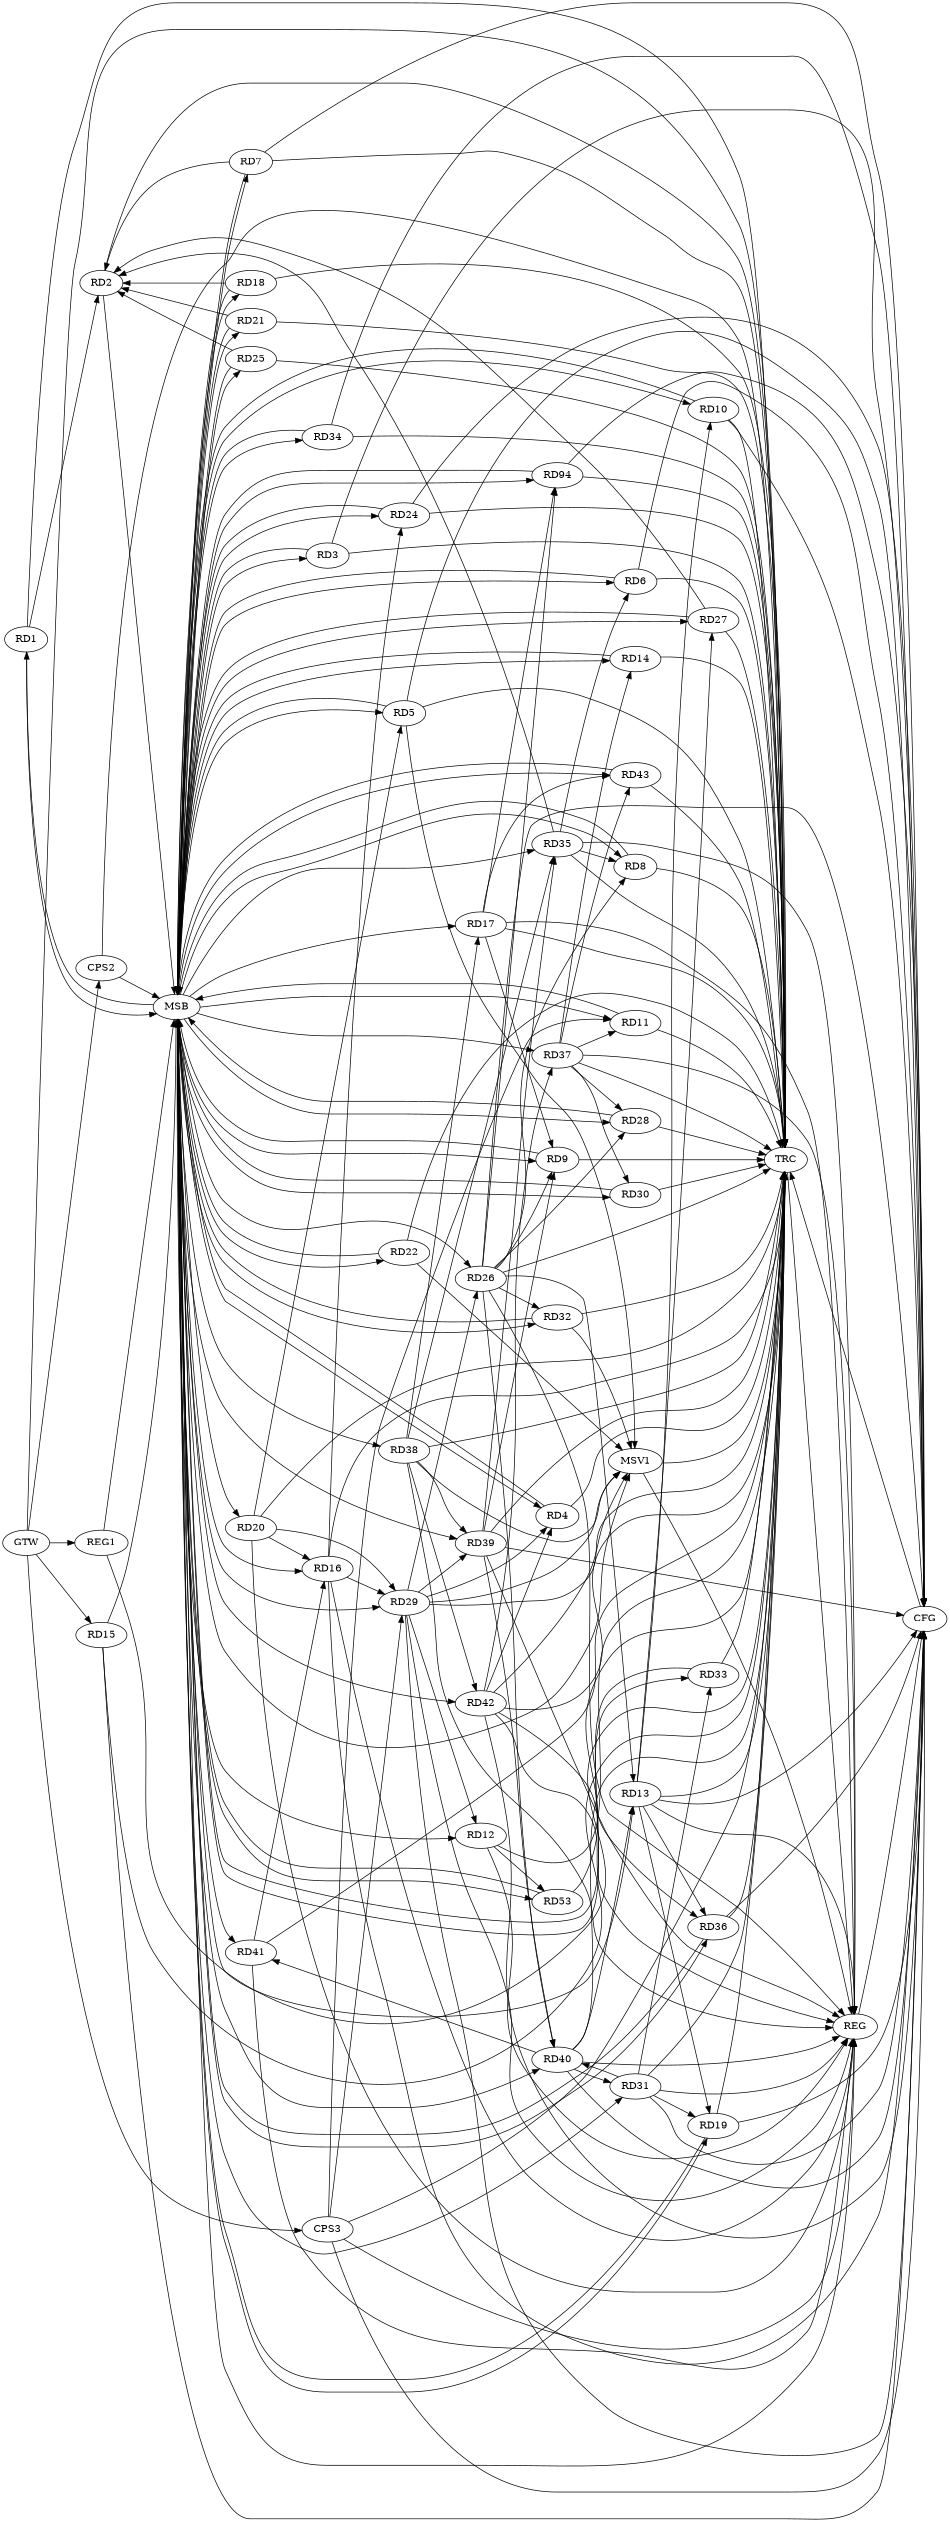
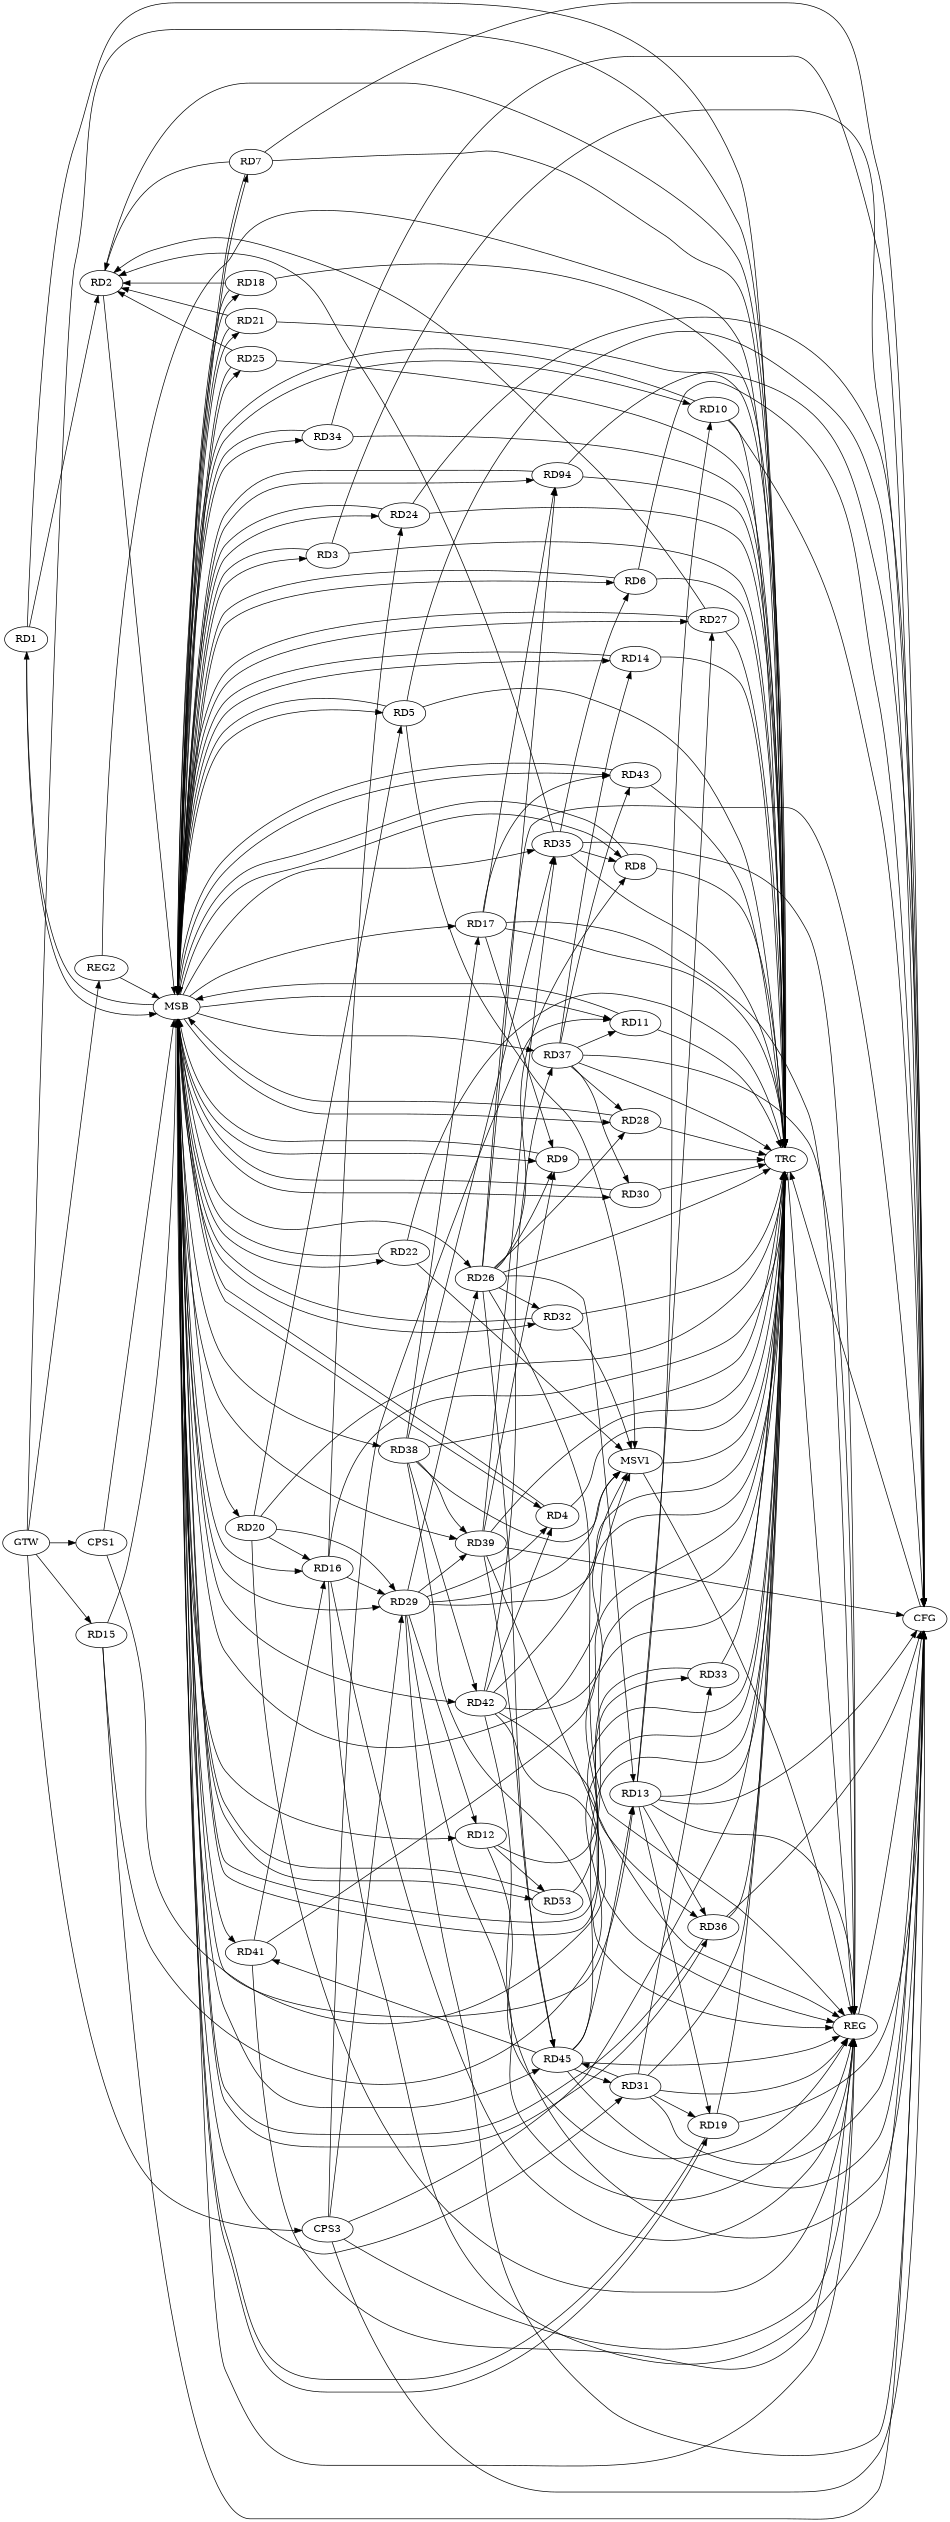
node "CPS2": label "CPS2" -> "REG2"
node "REG1": label "REG1" -> "CPS1"
node "RD40": label "RD40" -> "RD45"
